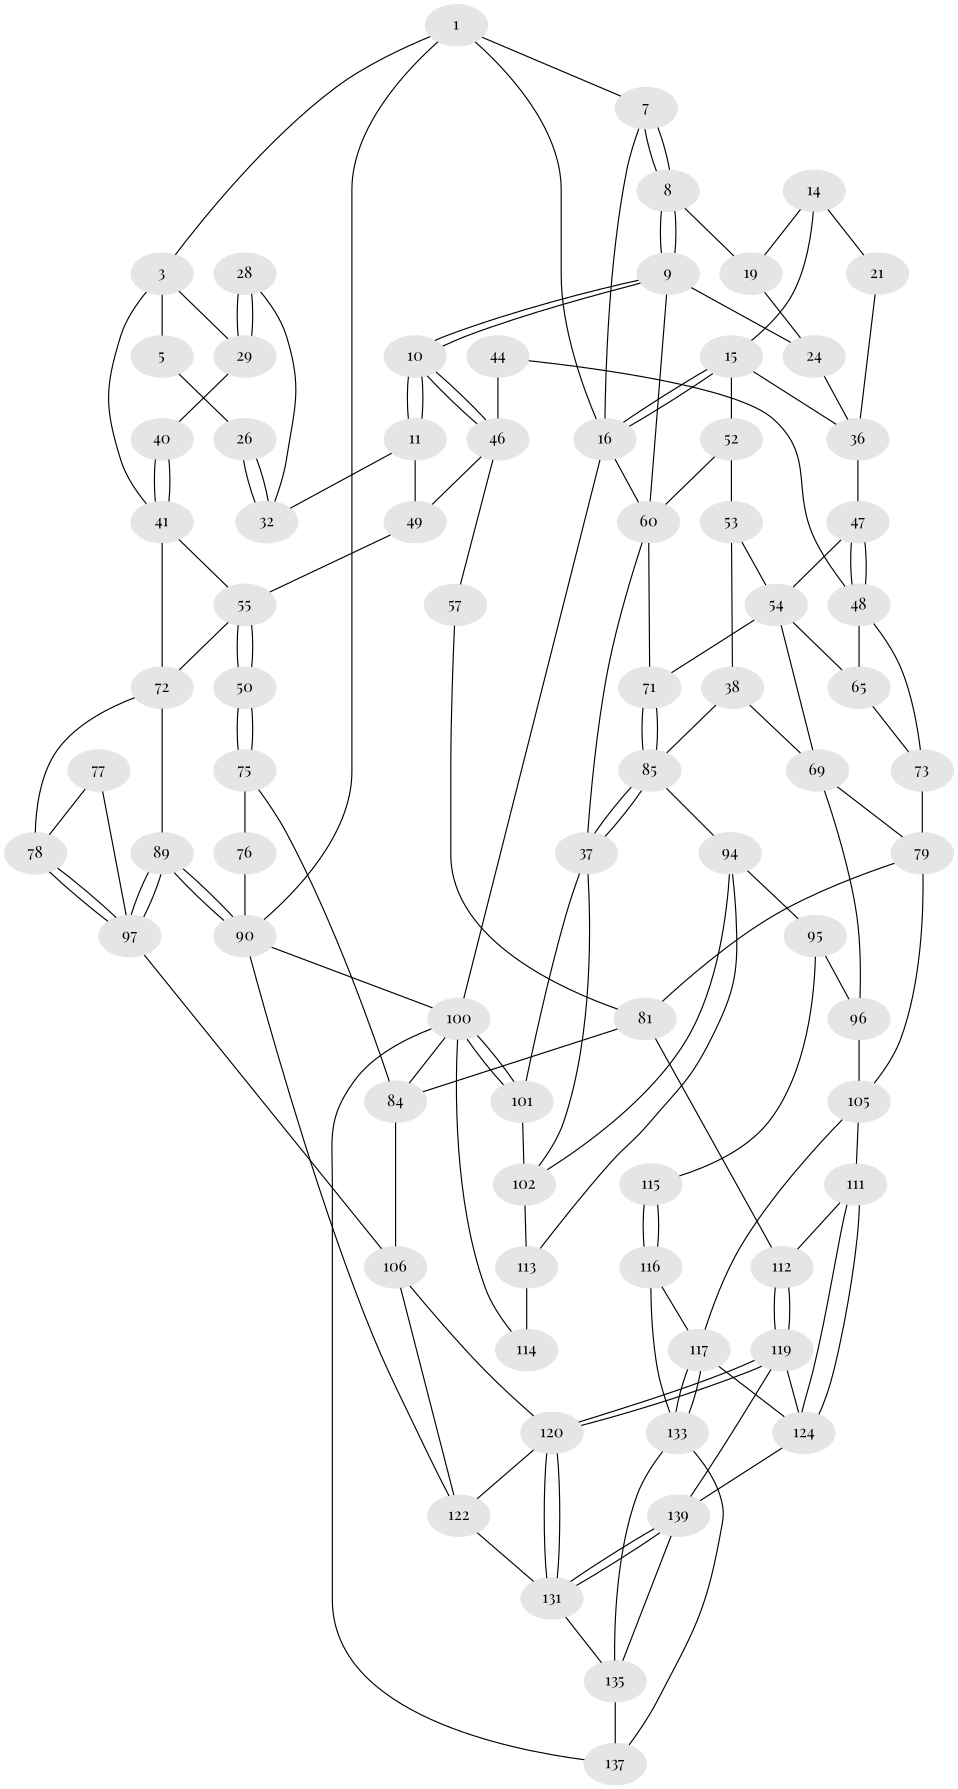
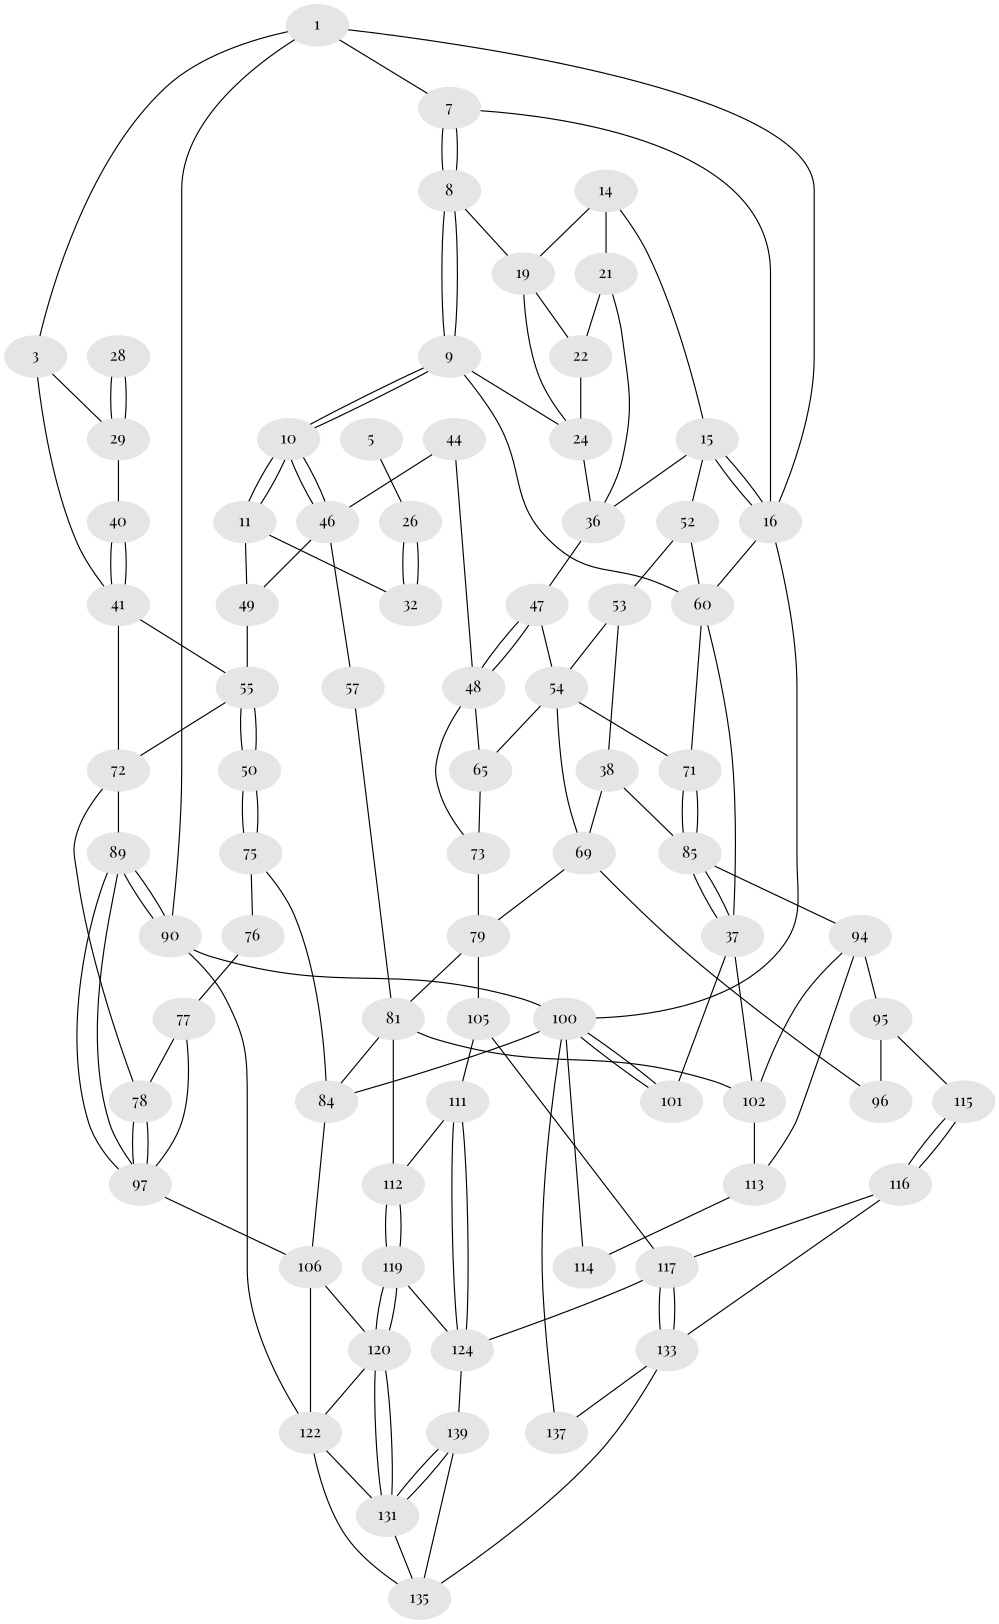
edge "3" -- "5": removed
node "22": added
edge "28" -- "32": removed
edge "76" -- "90": now "76" -- "77"
edge "96" -- "105": removed
edge "101" -- "102": now "81" -- "102"
edge "119" -- "139": removed
edge "135" -- "137": now "135" -- "122"
